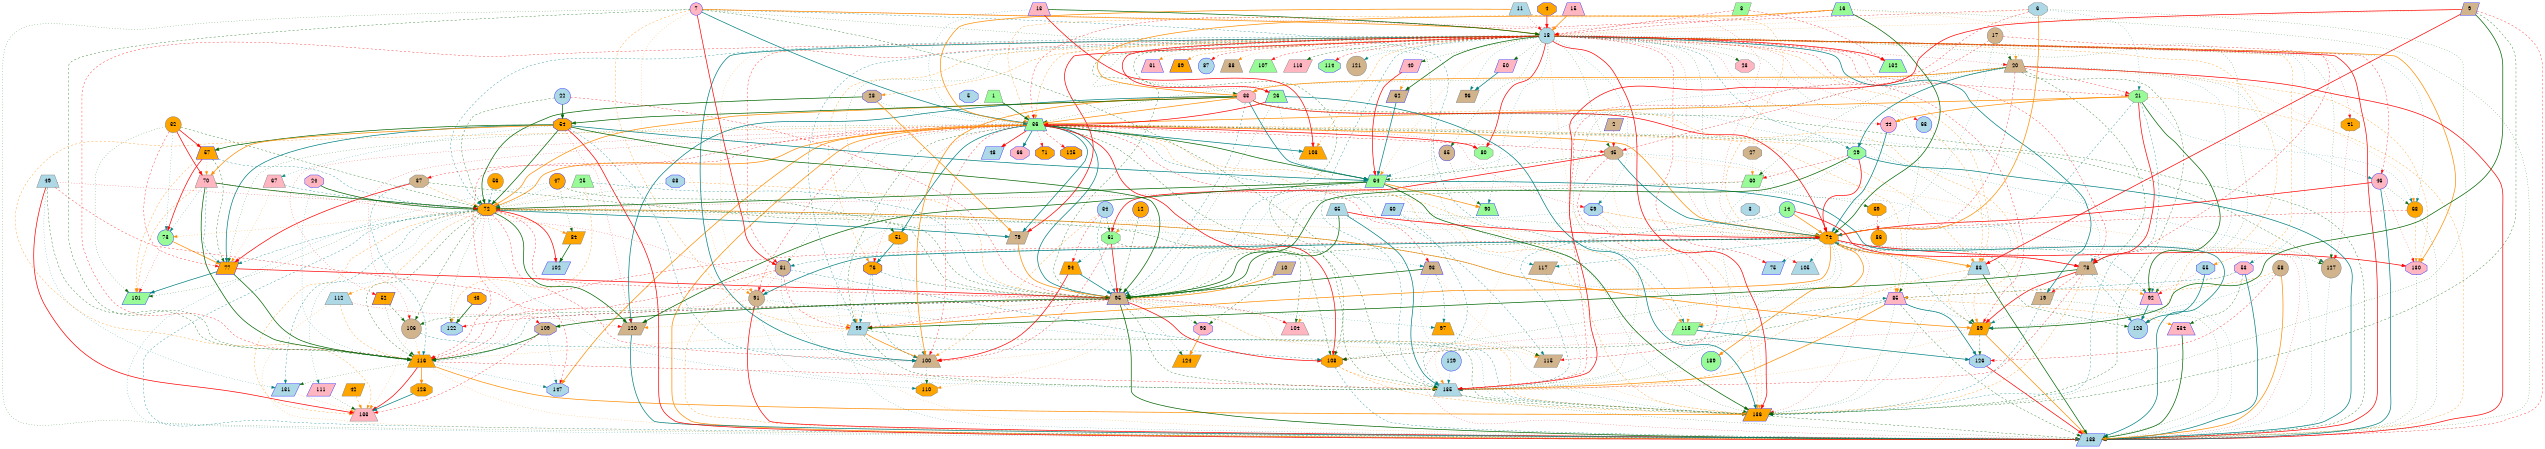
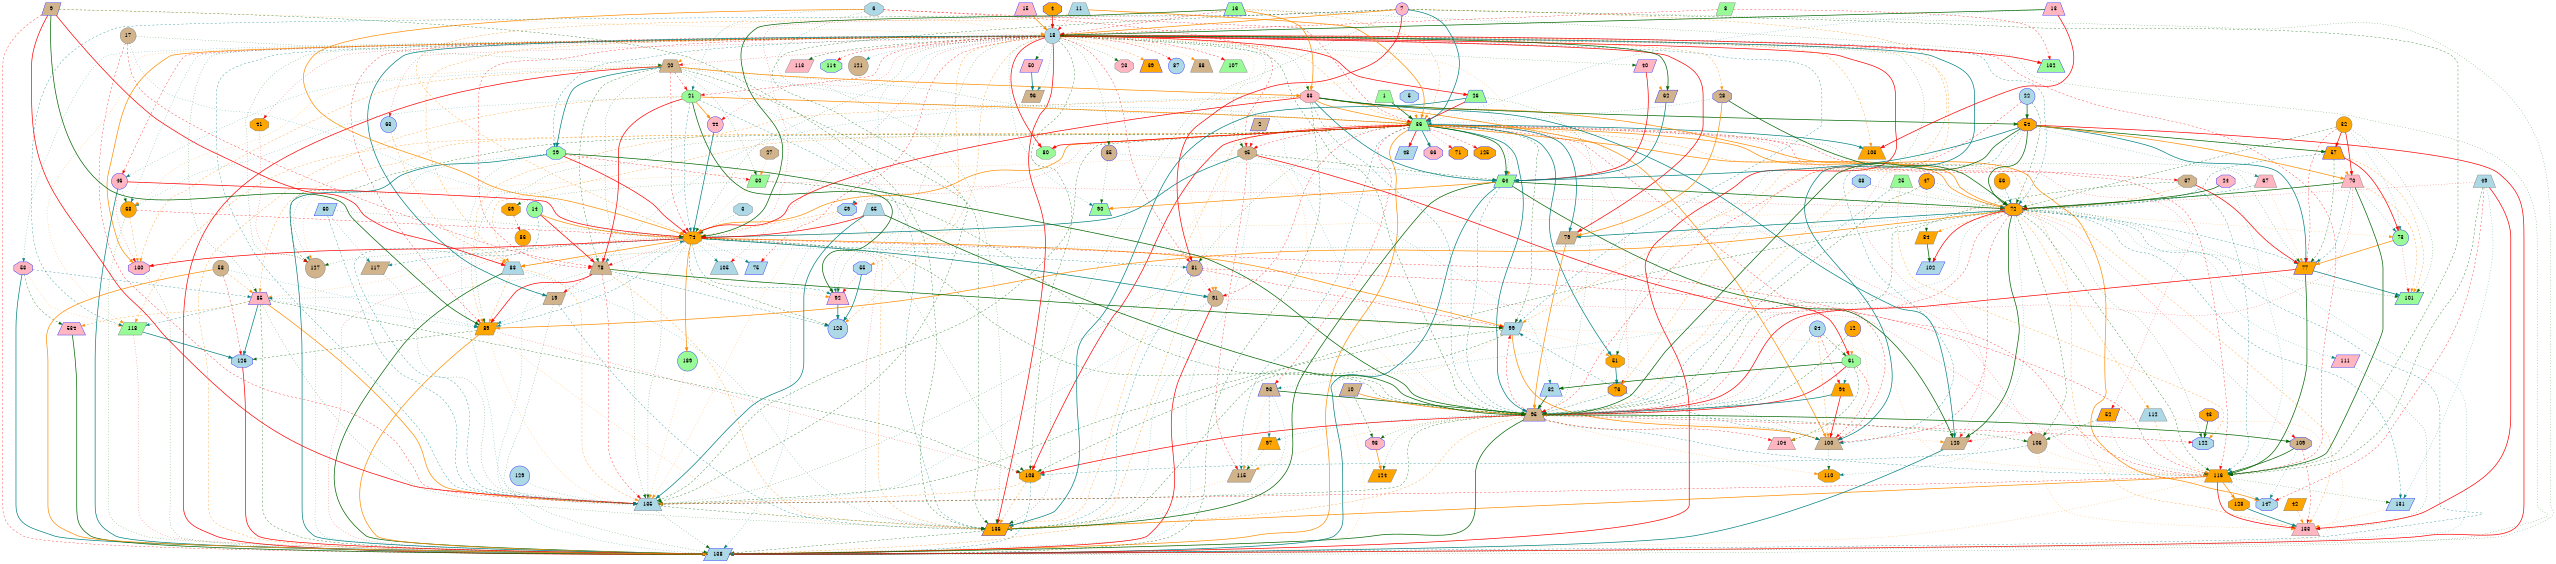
node "31": removed
edge "51" -> "99": reversed
node "82": added
